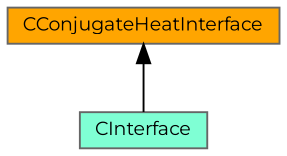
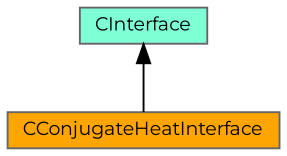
edge "CInterface" -> "CConjugateHeatInterface": reversed
